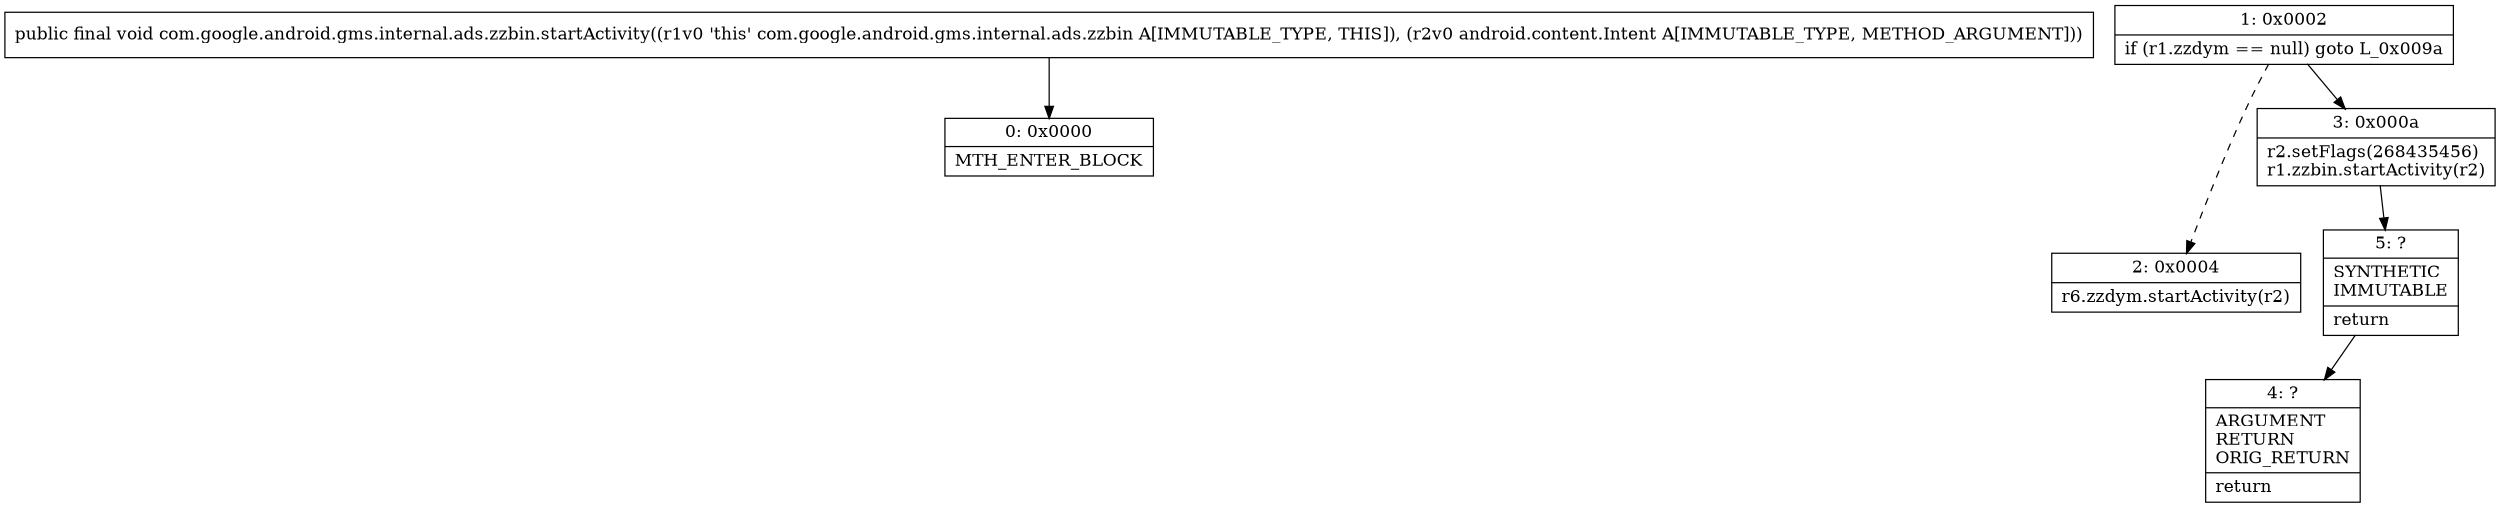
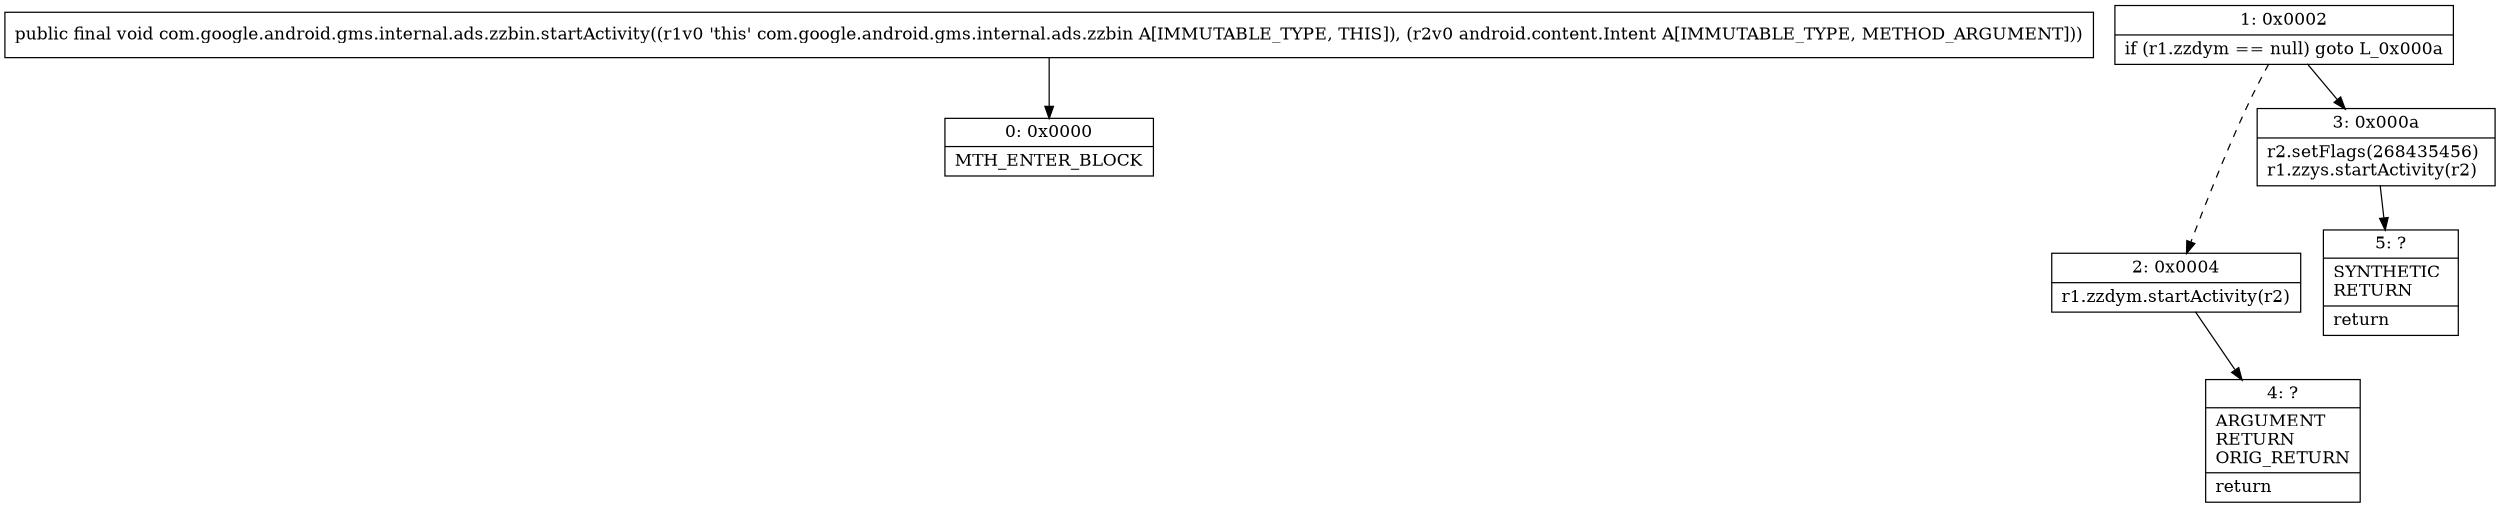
node "1: 0x0002": text "if (r1.zzdym == null) goto L_0x009a" -> "if (r1.zzdym == null) goto L_0x000a"
node "3: 0x000a": text "r1.zzbin.startActivity(r2)" -> "r1.zzys.startActivity(r2)"
node "5: ?": text "IMMUTABLE" -> "RETURN"
node "2: 0x0004": text "r6.zzdym.startActivity(r2)" -> "r1.zzdym.startActivity(r2)"
edge "5: ?" -> "4: ?": now "2: 0x0004" -> "4: ?"
